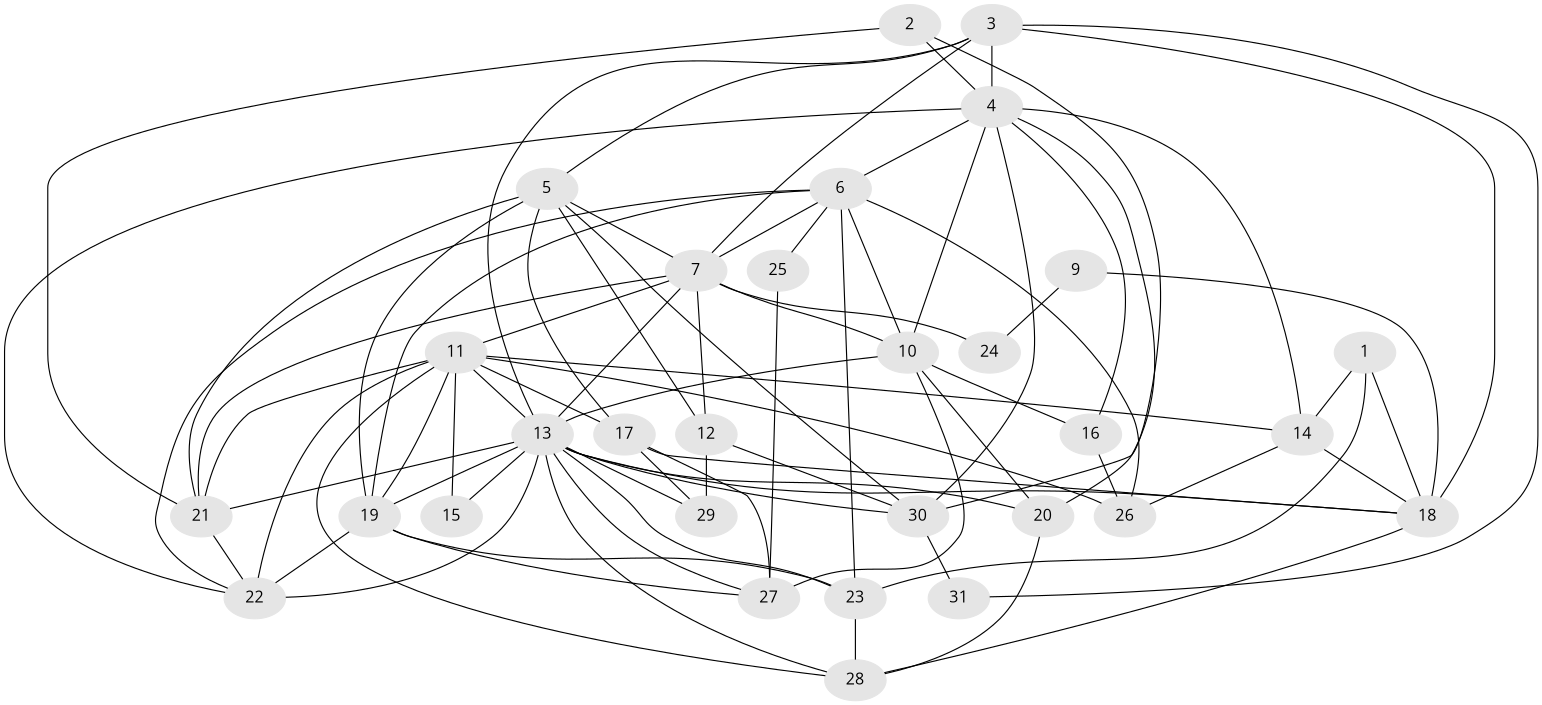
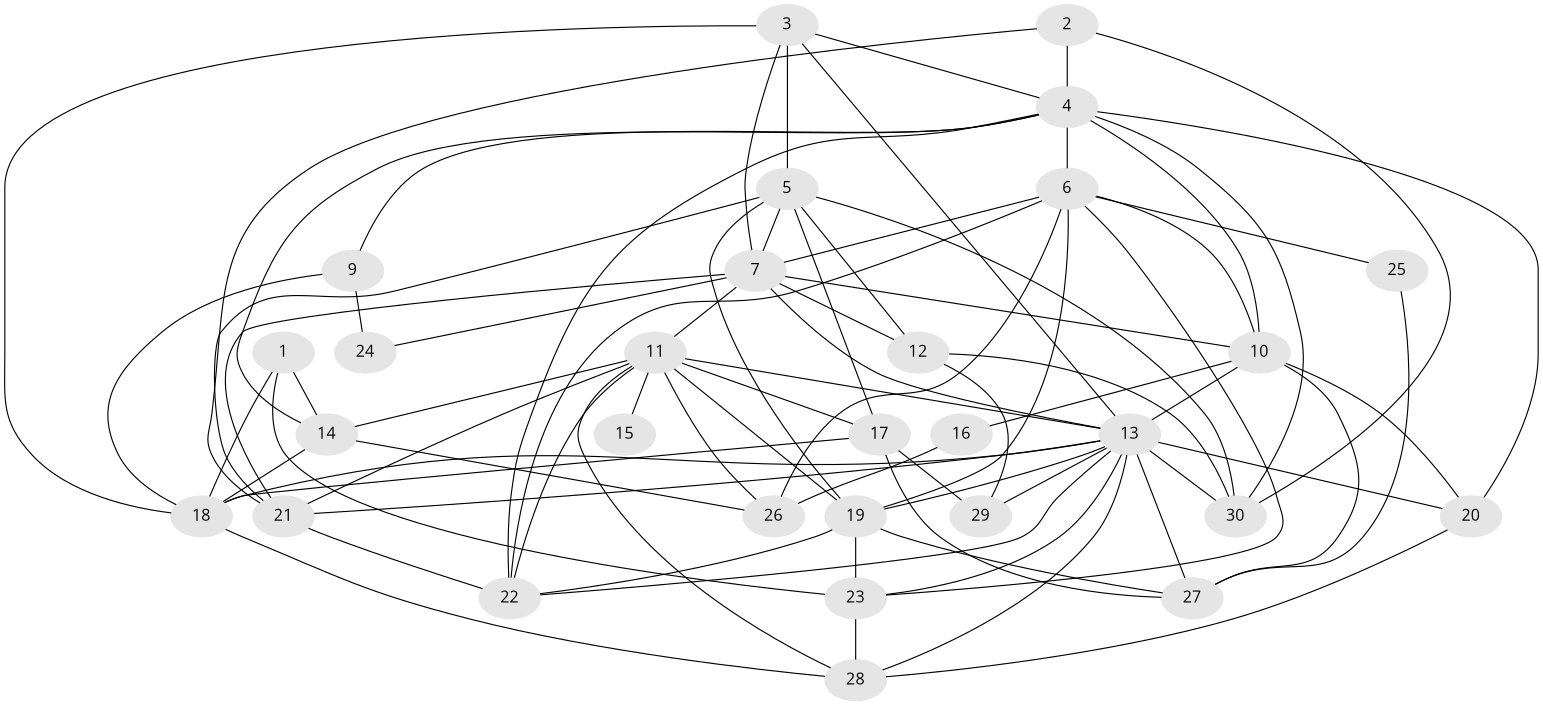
edge "4" -- "16": now "4" -- "9"
edge "13" -- "15": removed
node "31": removed
